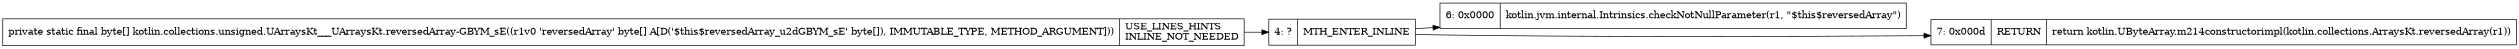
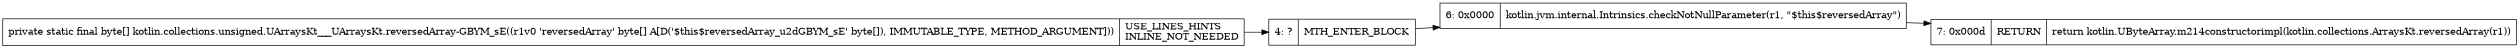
node "4: ?": text "MTH_ENTER_INLINE" -> "MTH_ENTER_BLOCK"
edge "4: ?" -> "7: 0x000d": now "6: 0x0000" -> "7: 0x000d"
